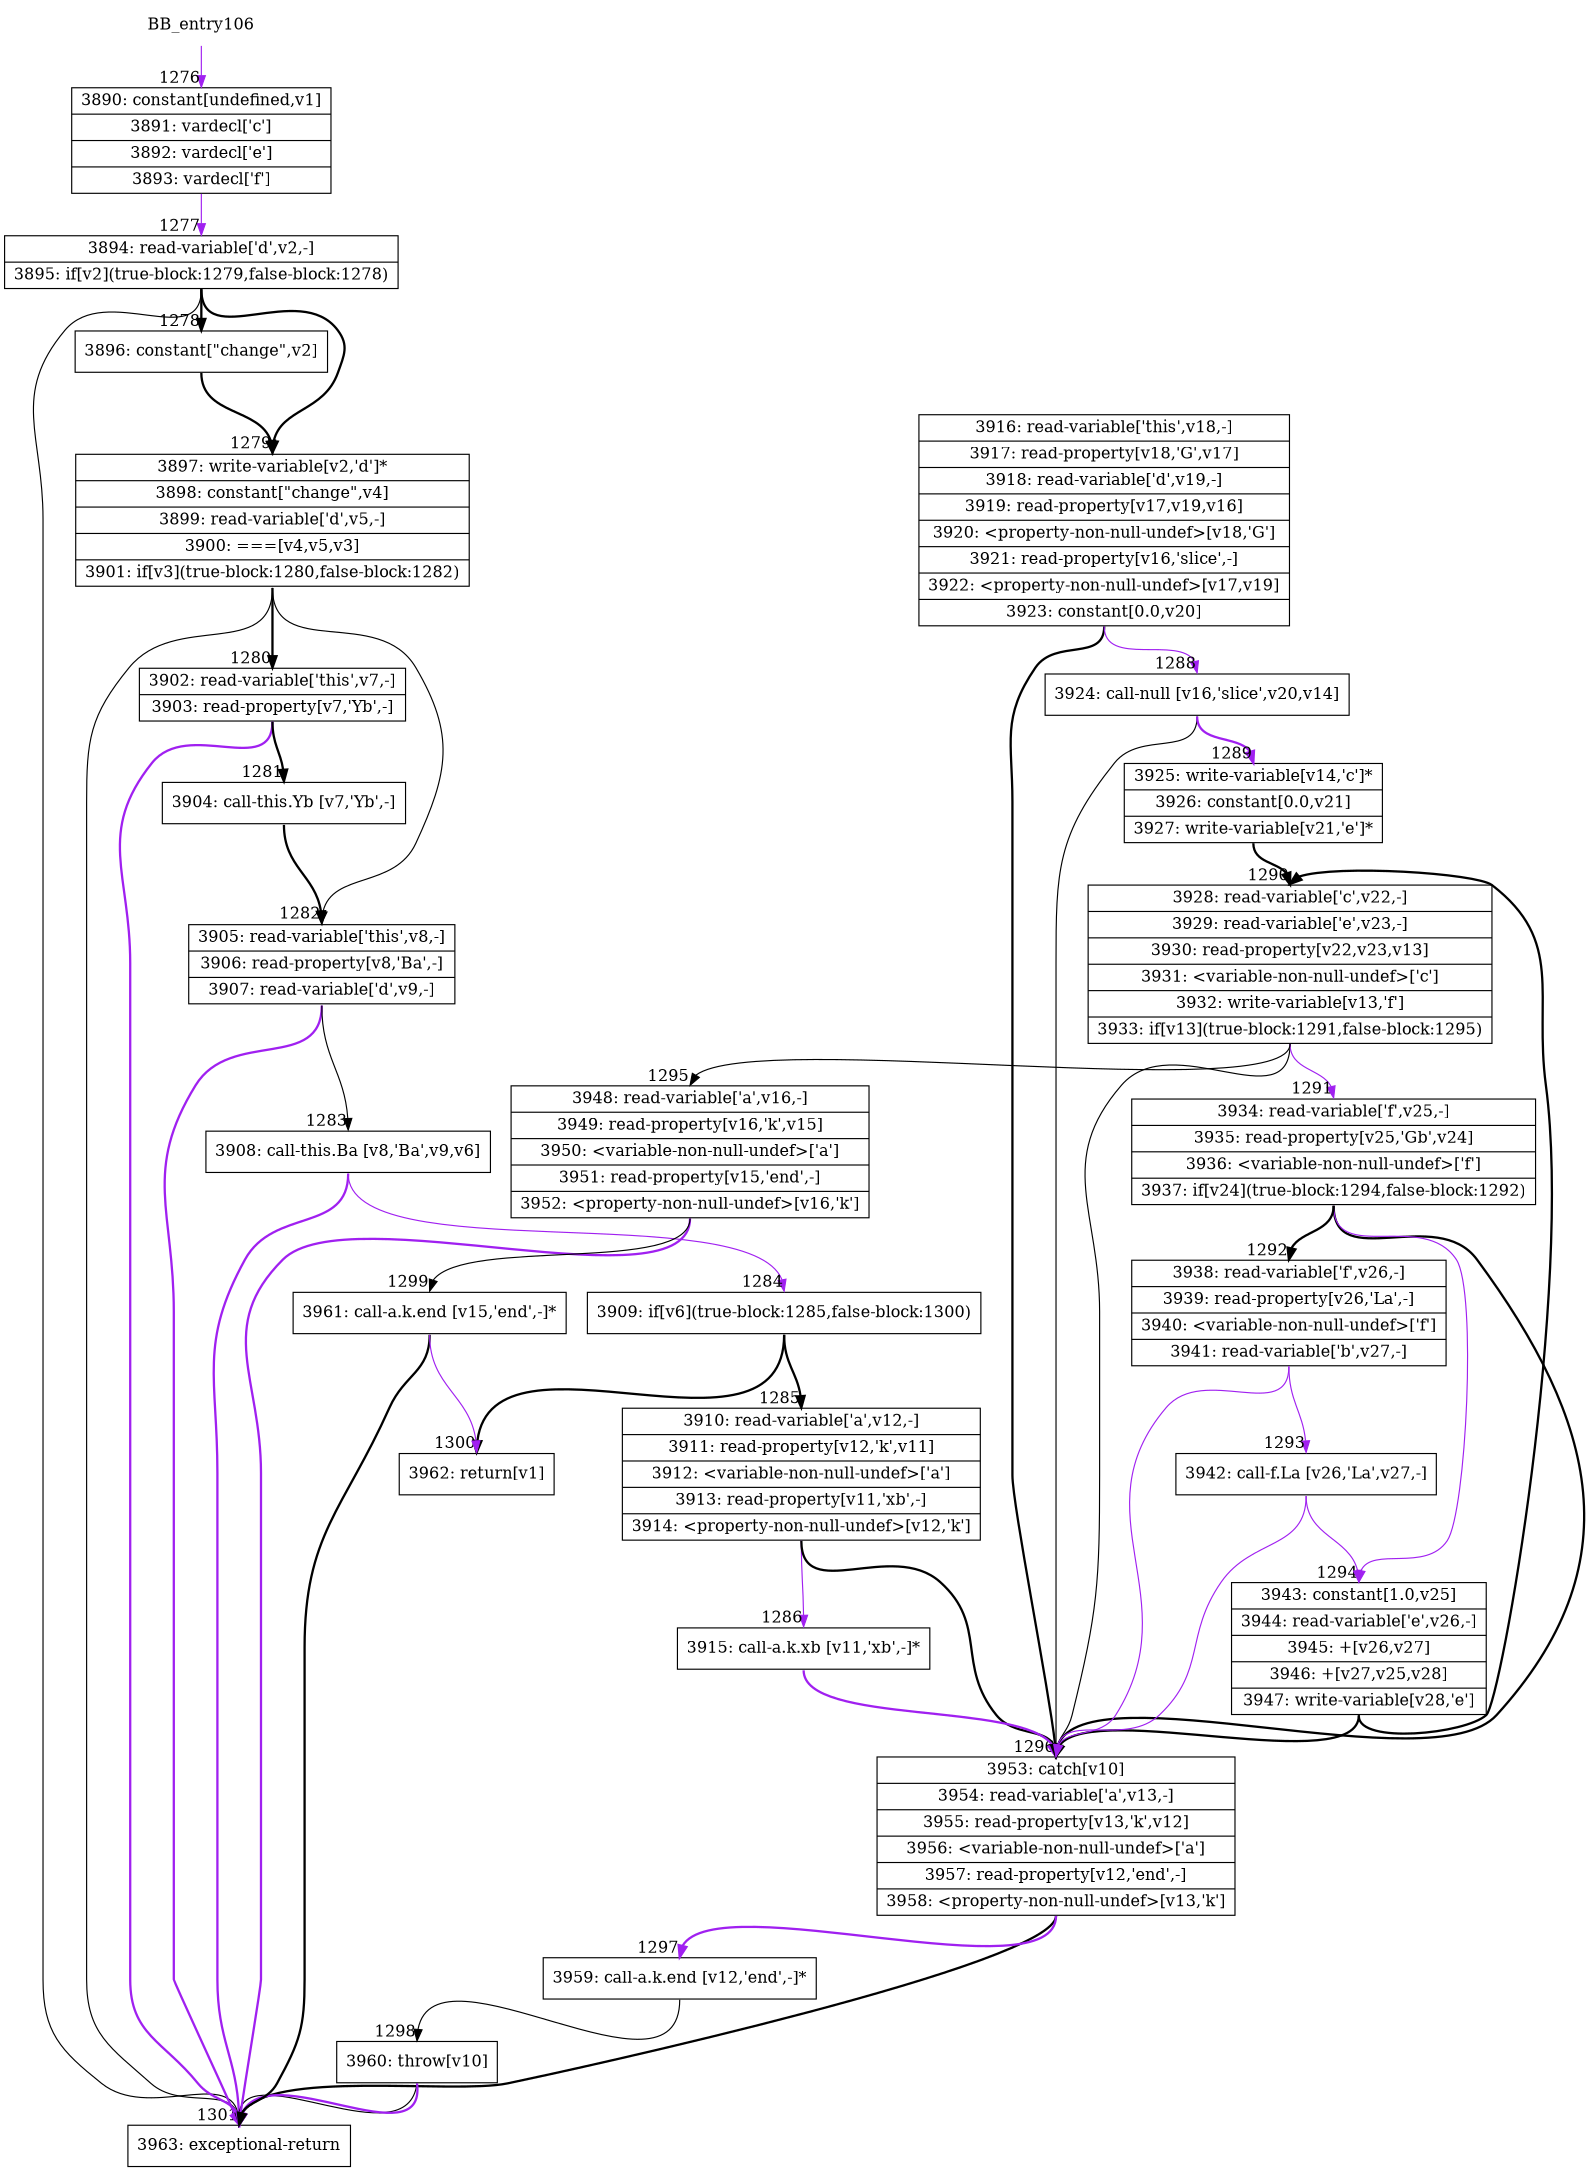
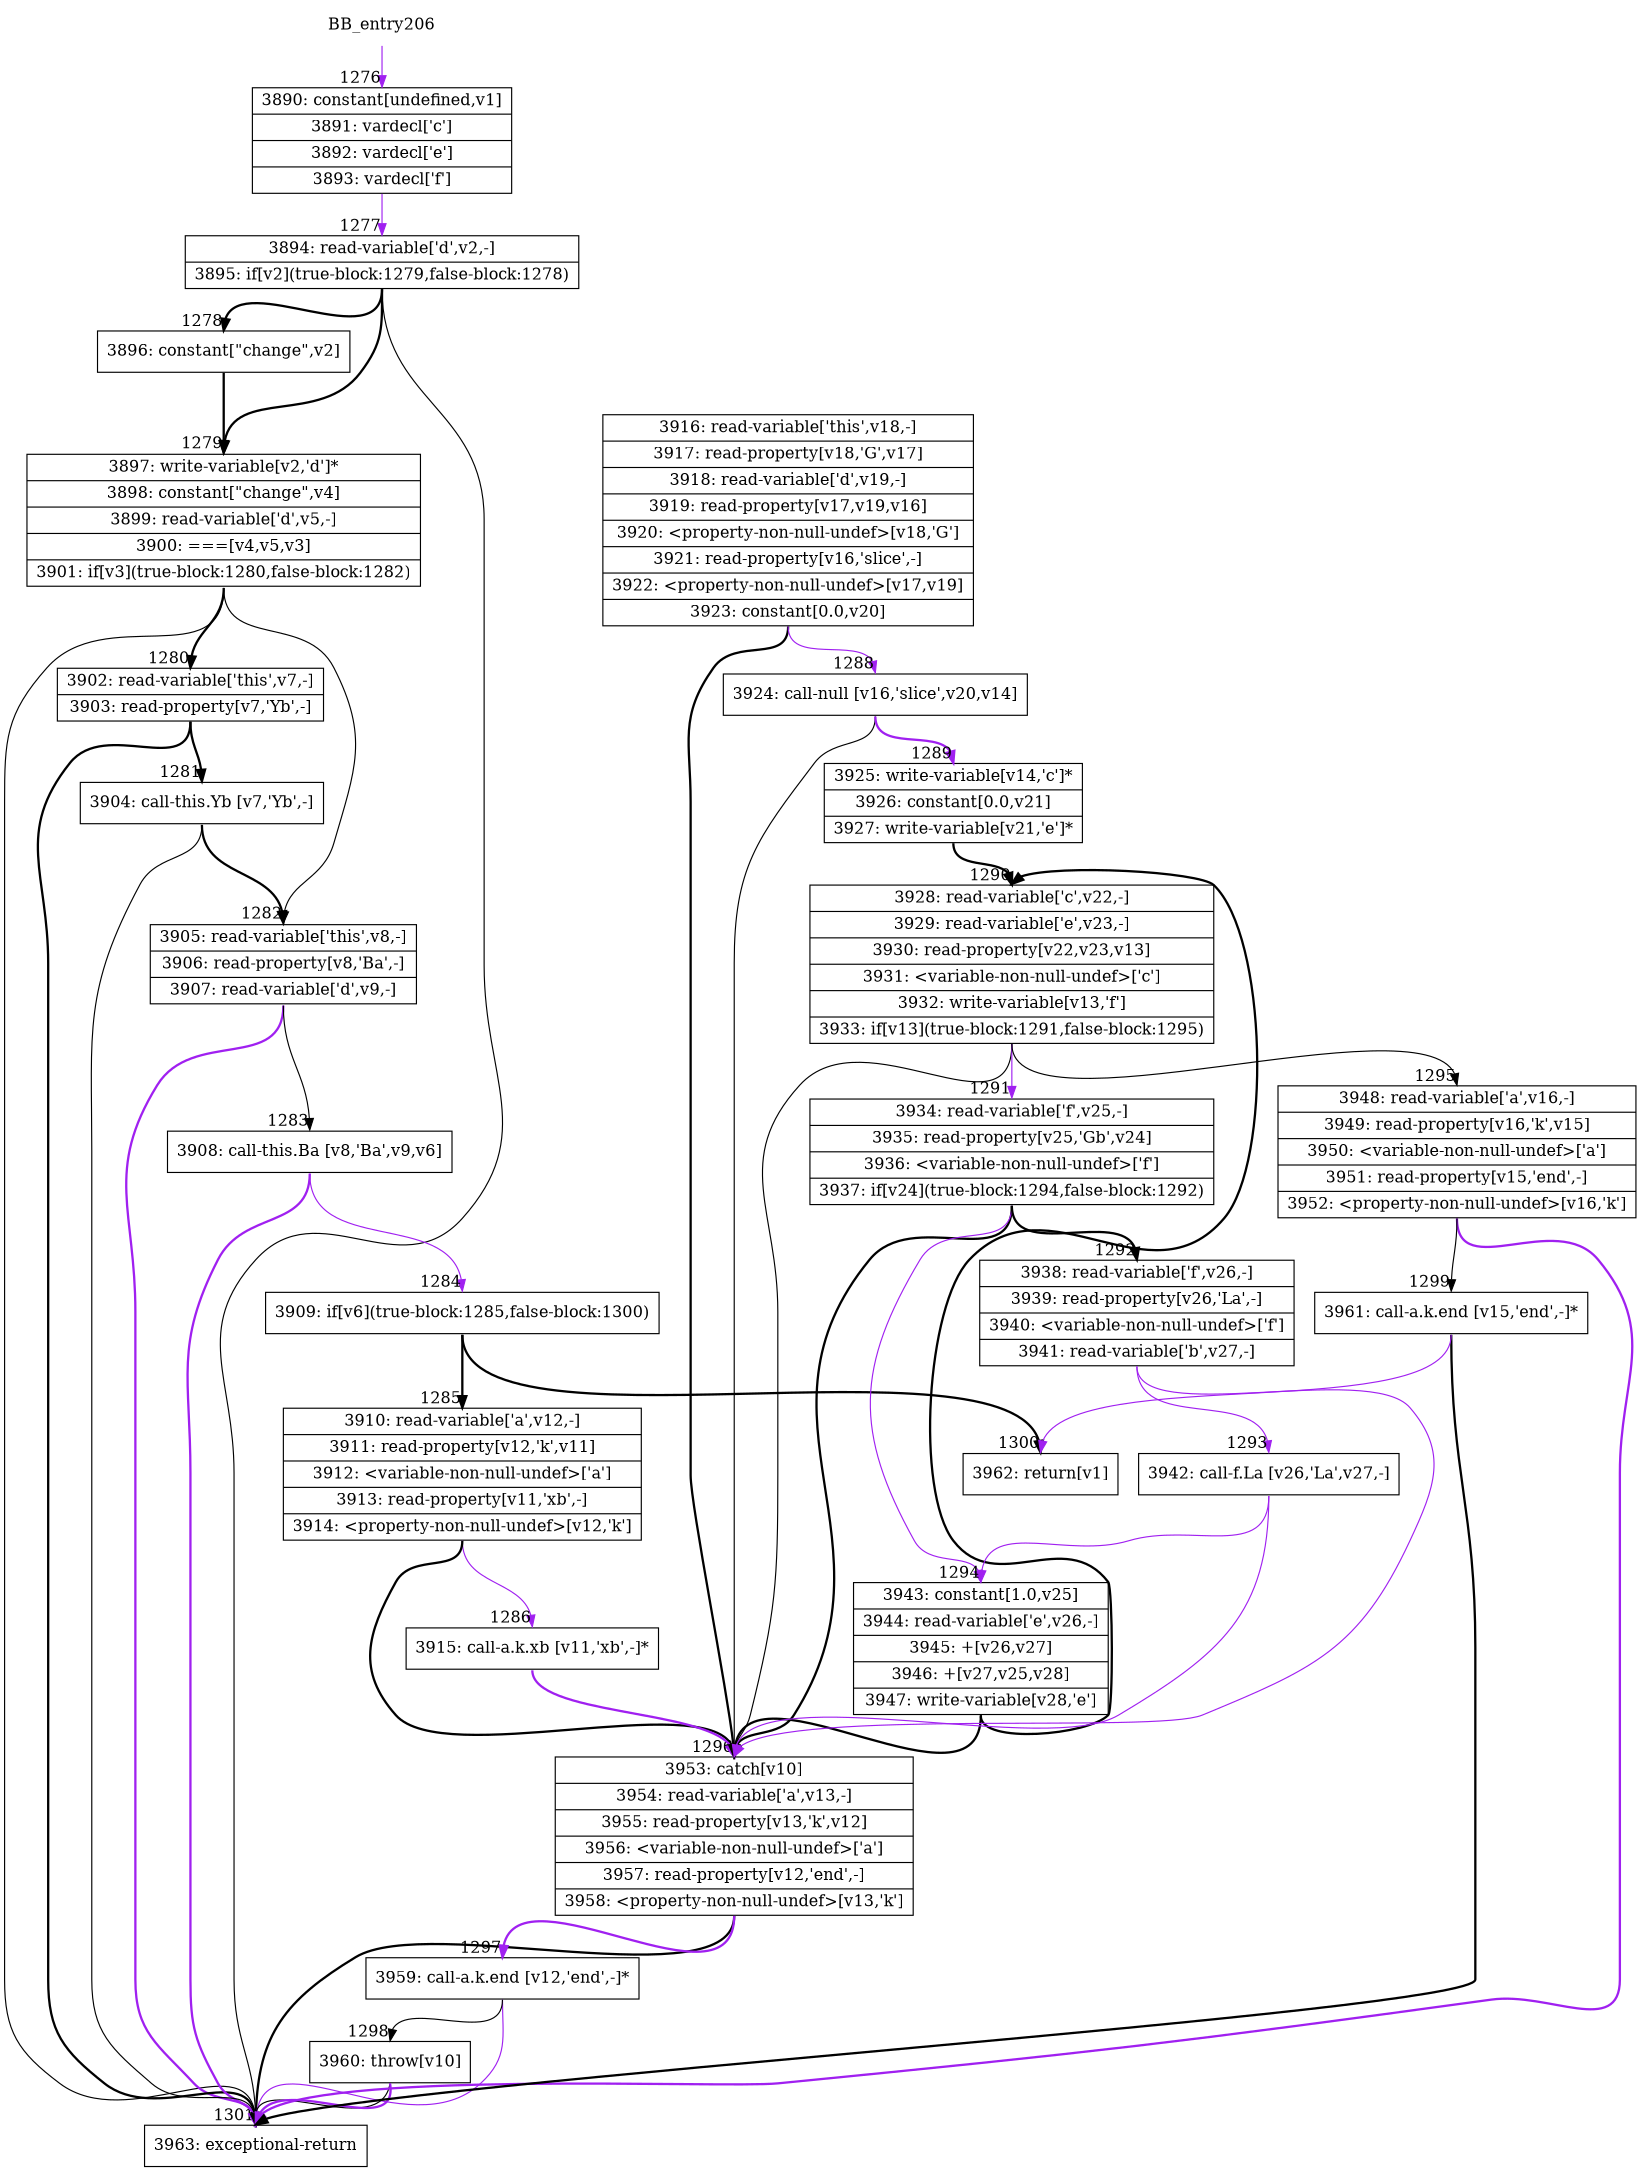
node "BB_entry106": label "BB_entry106" -> "BB_entry206"
edge "3902: read-variable['this',v7,-]" -> "3963: exceptional-return": color purple -> black
edge "3904: call-this.Yb [v7,'Yb',-]" -> "3963: exceptional-return": added
edge "3959: call-a.k.end [v12,'end',-]*" -> "3963: exceptional-return": added
